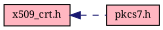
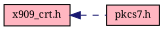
node "x509_crt.h": label "x509_crt.h" -> "x909_crt.h"
